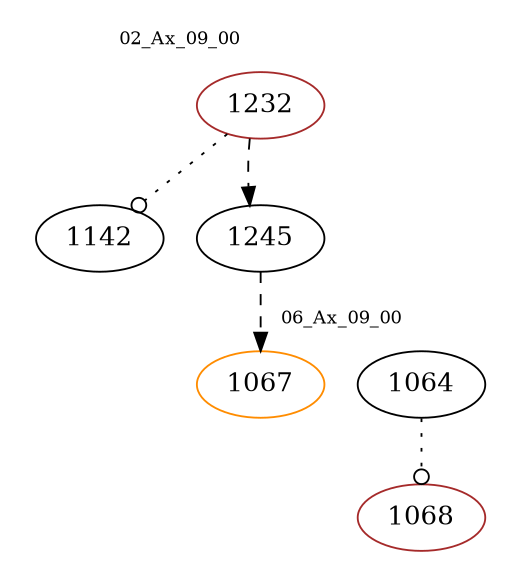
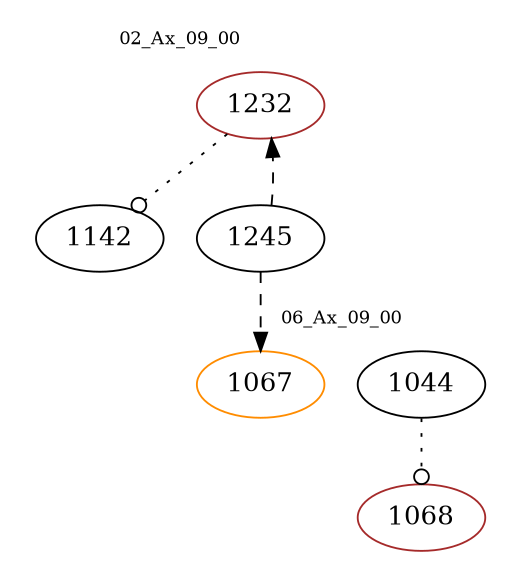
edge "1232" -> "1245": reversed
node "1064": label "1064" -> "1044"
